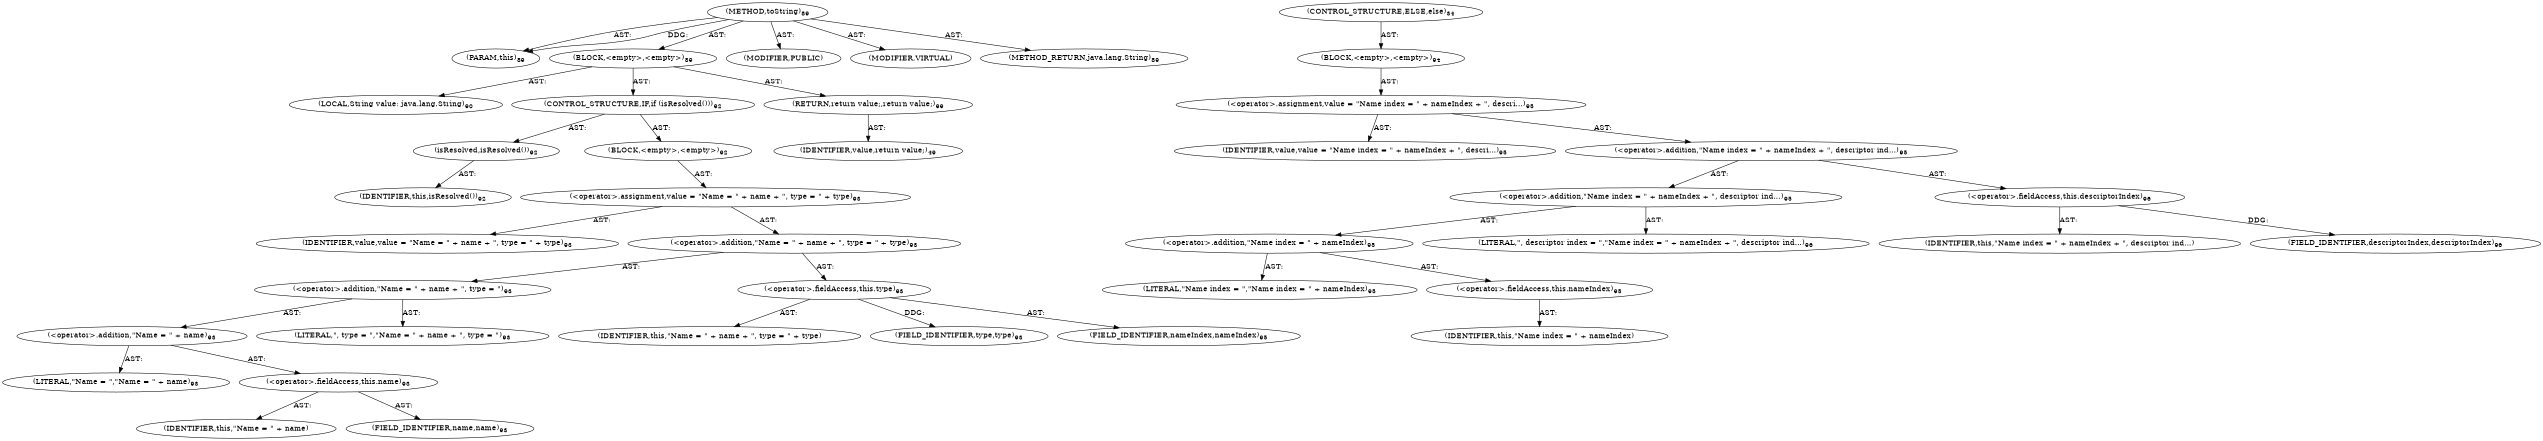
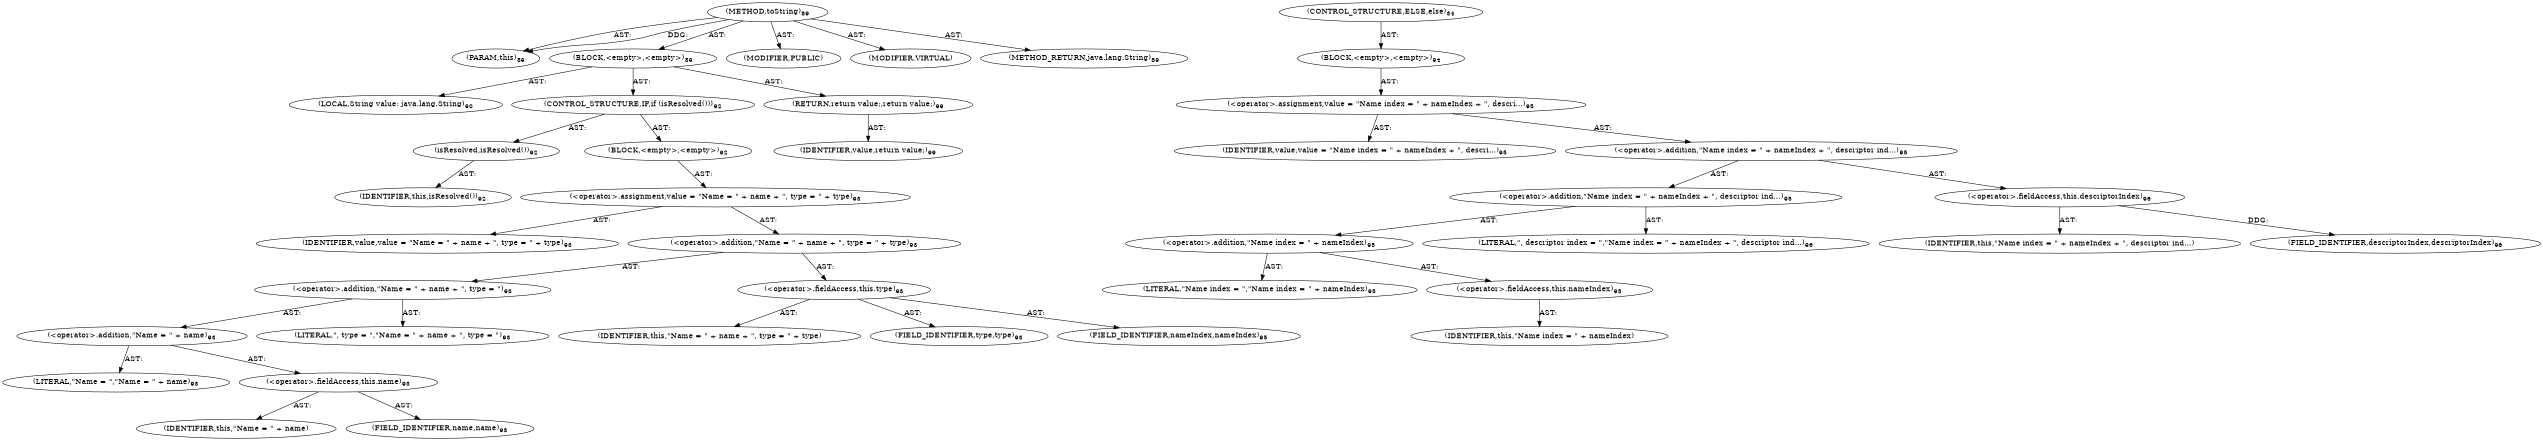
node "(IDENTIFIER,value,return value;)": text "49" -> "99"
edge "(<operator>.fieldAccess,this.type)" -> "(FIELD_IDENTIFIER,type,type)": label "DDG: " -> "AST: "
